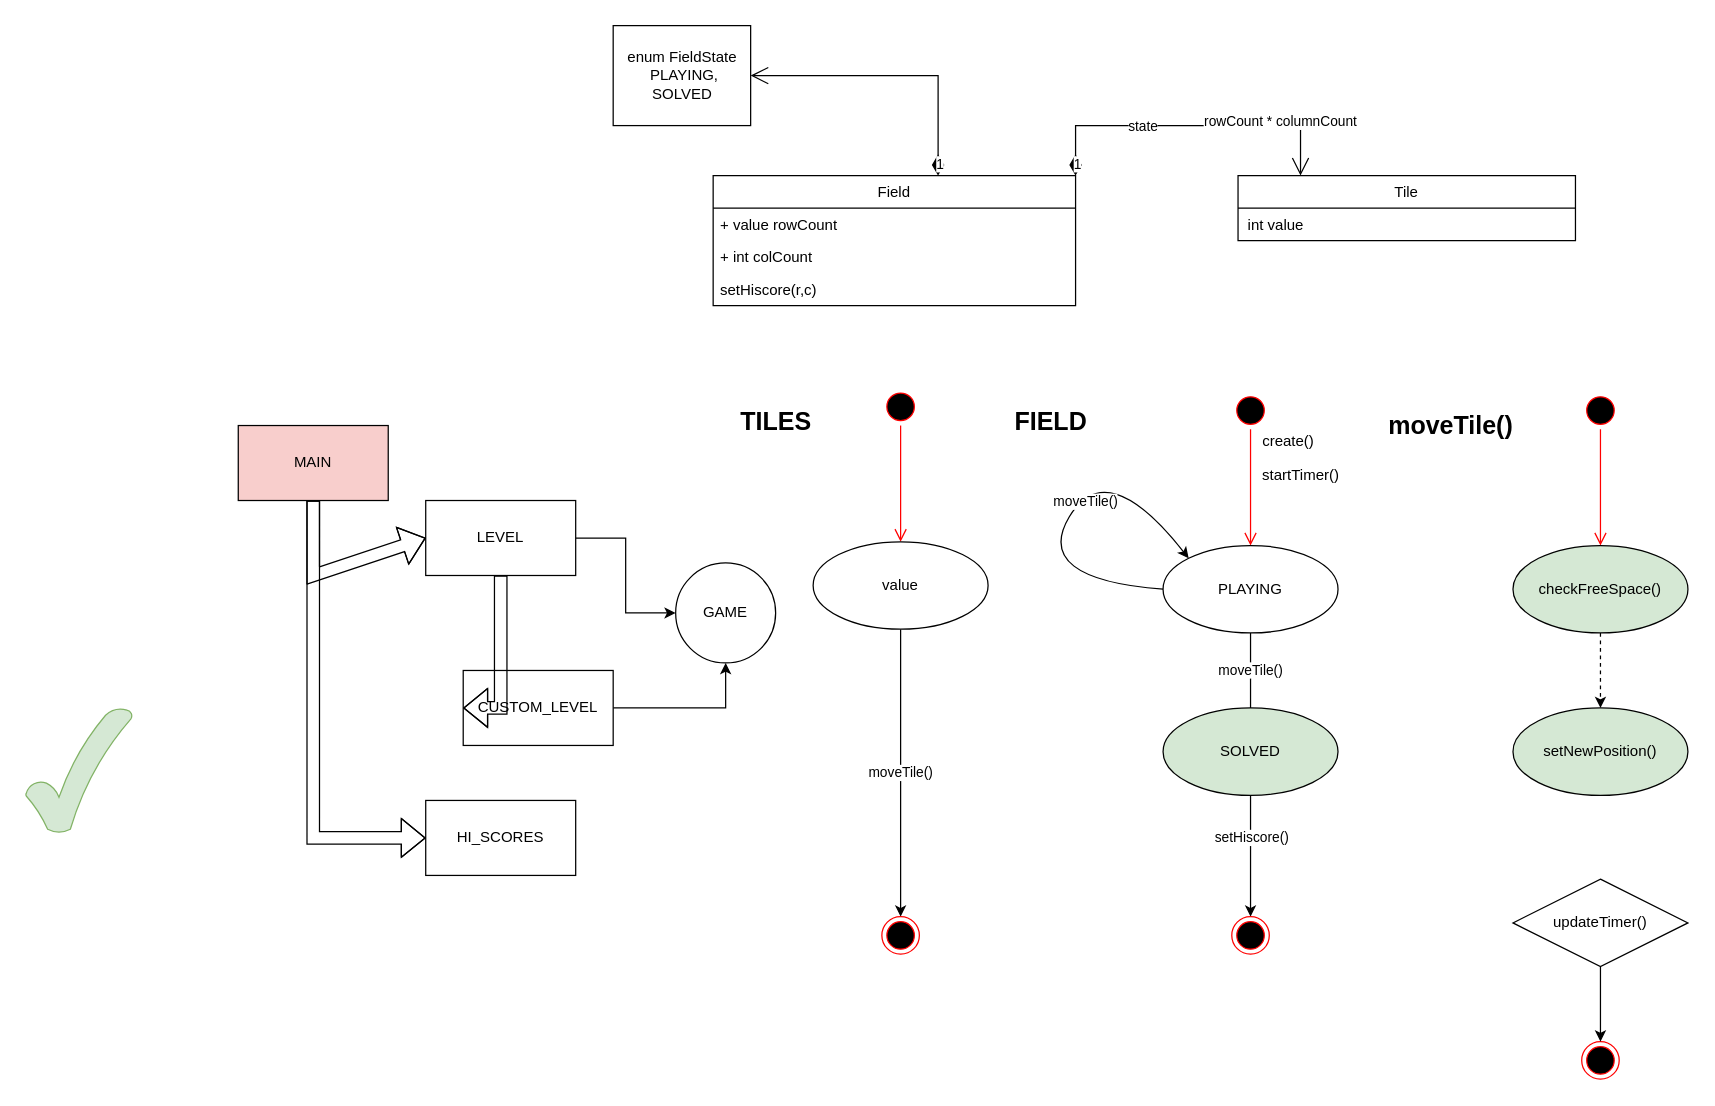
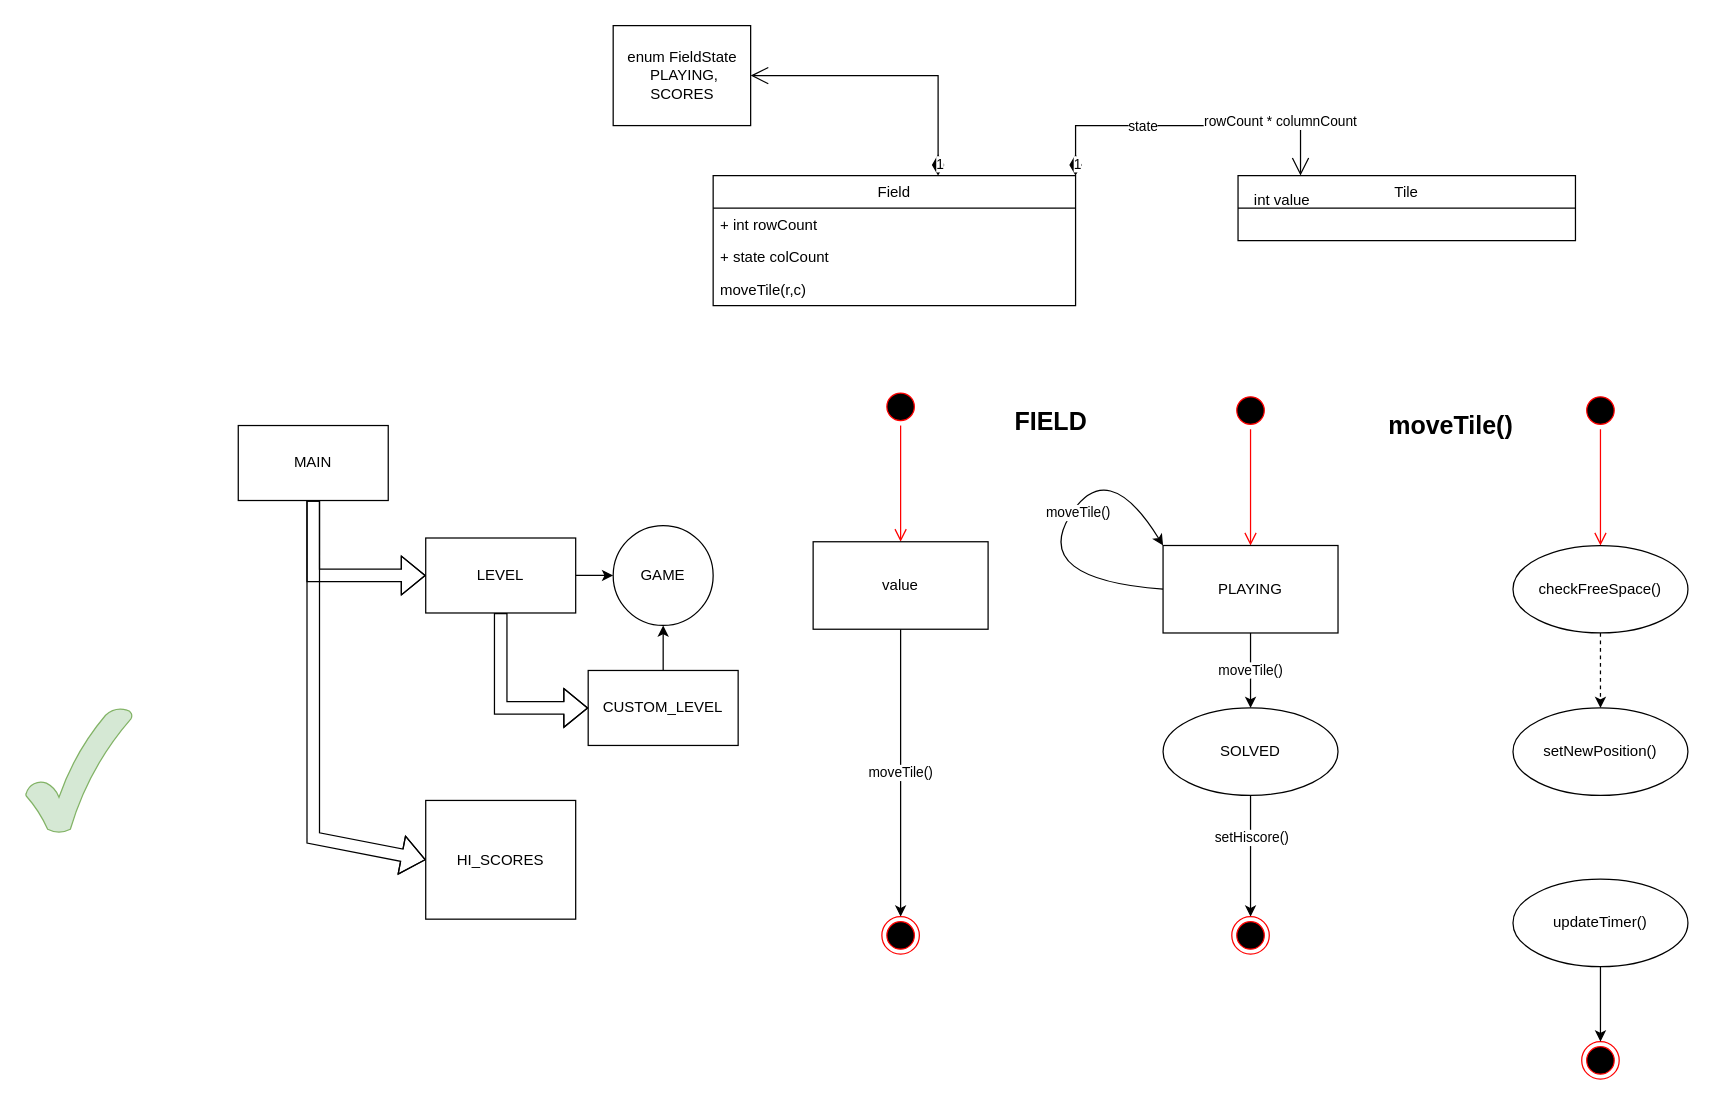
node "enum FieldState PLAYING, SOLVED": label "enum FieldState PLAYING, SOLVED" -> "enum FieldState PLAYING, SCORES"
node "+ value rowCount": label "+ value rowCount" -> "+ int rowCount"
node "int value": moved (1276, 226) -> (1282, 201)
node "+ int colCount": label "+ int colCount" -> "+ state colCount"
node "setHiscore(r,c)": label "setHiscore(r,c)" -> "moveTile(r,c)"
node "TILES": removed
node "create()": removed
node "MAIN": fillcolor #f8cecc -> #ffffff
node "startTimer()": removed
node "LEVEL": moved (501, 538) -> (501, 576)
node "value": shape ellipse -> rectangle
node "PLAYING": shape ellipse -> rectangle
node "checkFreeSpace()": fillcolor #d5e8d4 -> #ffffff
node "GAME": moved (726, 613) -> (663, 576)
edge "PLAYING" -- "SOLVED": arrowhead none -> classic
node "CUSTOM_LEVEL": moved (538, 708) -> (663, 708)
node "SOLVED": fillcolor #d5e8d4 -> #ffffff
node "setNewPosition()": fillcolor #d5e8d4 -> #ffffff
node "HI_SCORES": size 150x75 -> 150x119
node "updateTimer()": shape diamond -> ellipse
